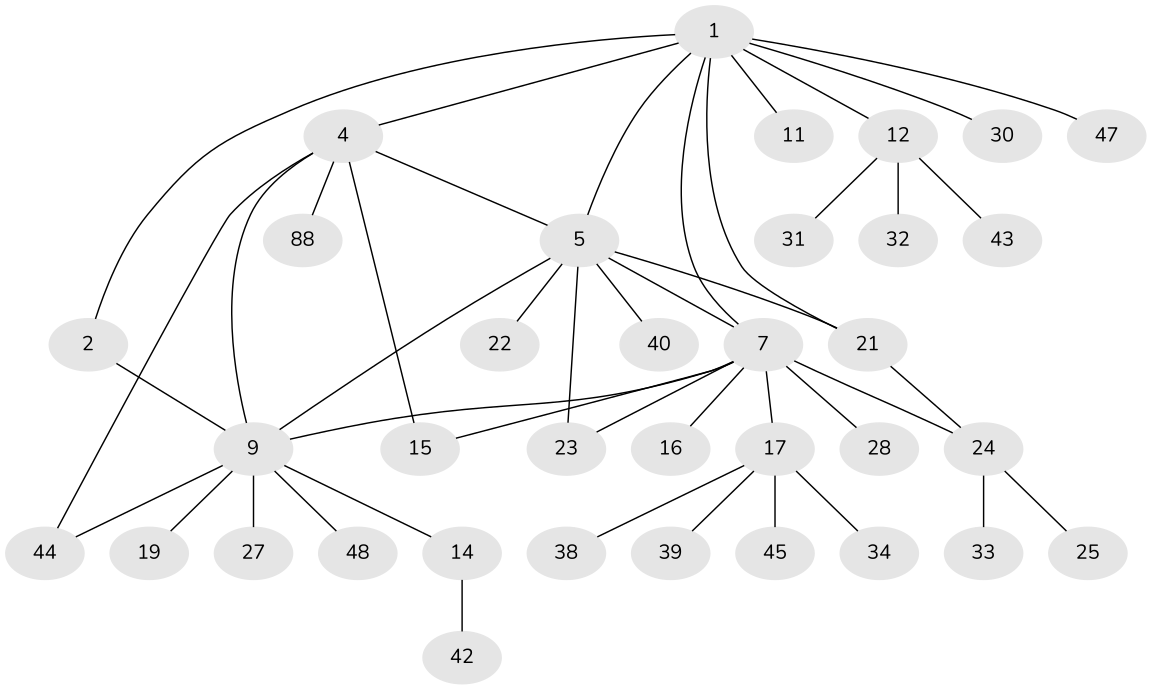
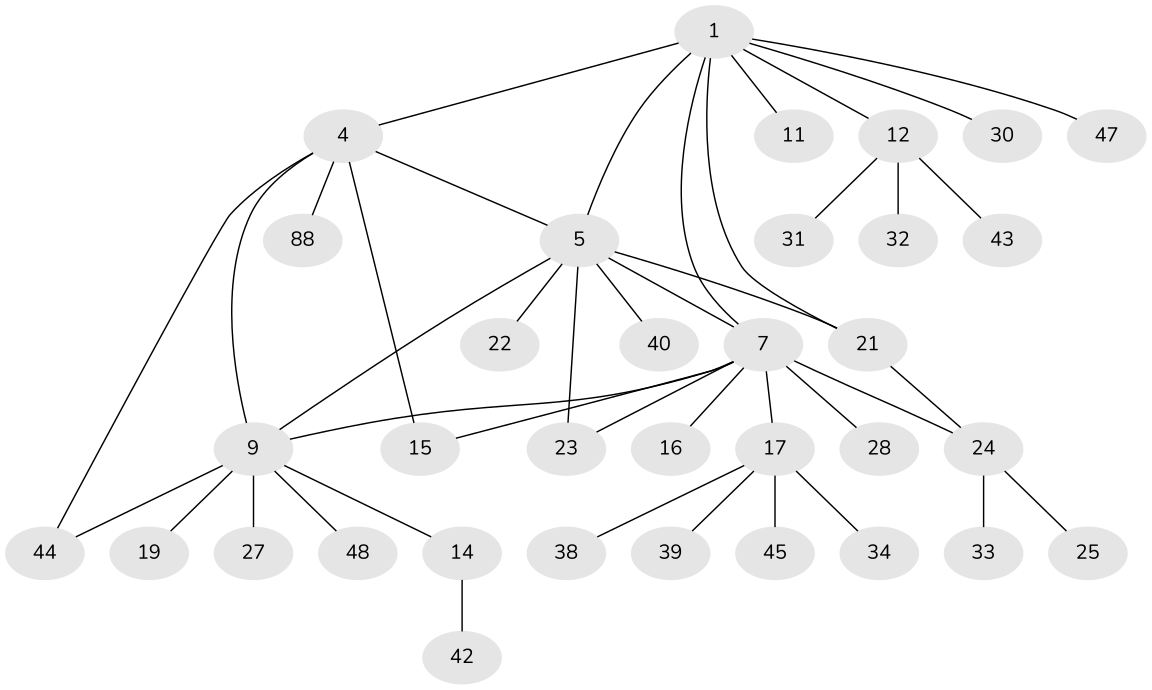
node "2": removed
